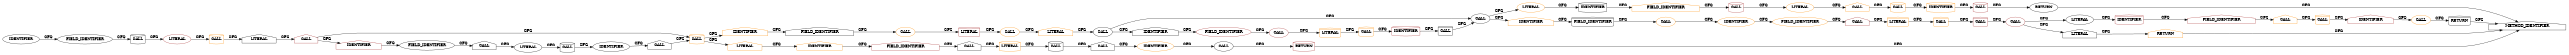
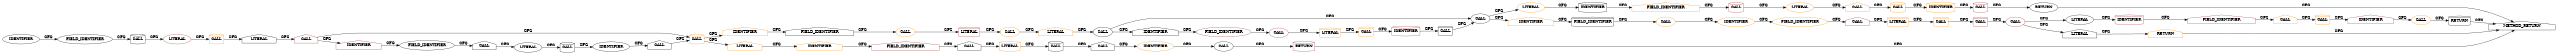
node "METHOD_IDENTIFIER": label "METHOD_IDENTIFIER" -> "METHOD_RETURN"
